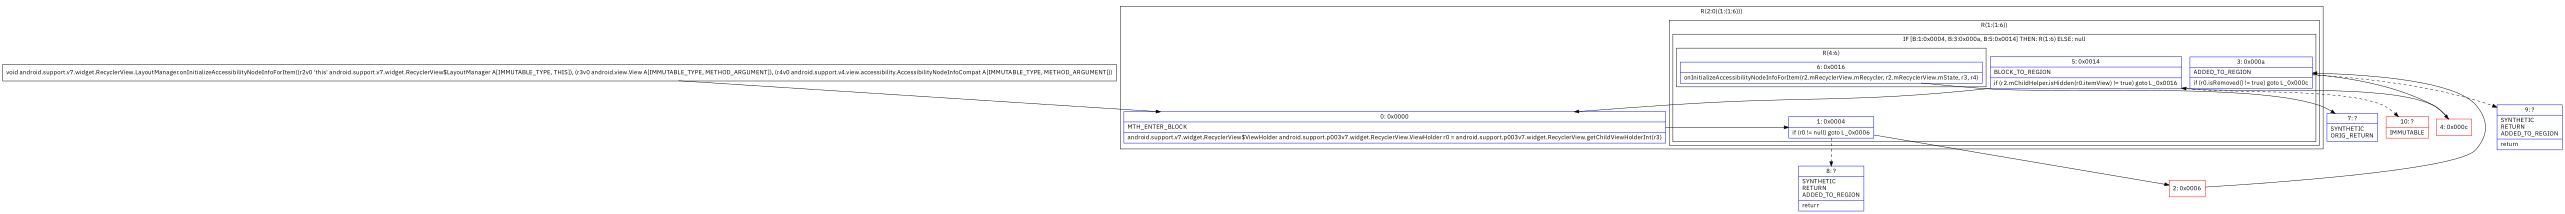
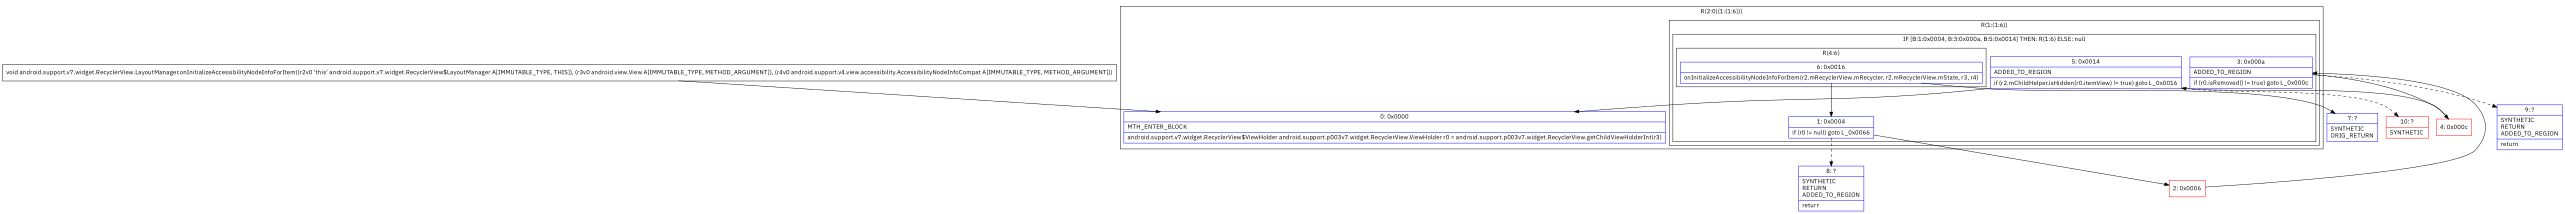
node "5: 0x0014": text "BLOCK_TO_REGION" -> "ADDED_TO_REGION"
edge "0: 0x0000" -> "1: 0x0004": now "6: 0x0016" -> "1: 0x0004"
node "1: 0x0004": text "if (r0 != null) goto L_0x0006" -> "if (r0 != null) goto L_0x0066"
node "10: ?": text "IMMUTABLE" -> "SYNTHETIC"
